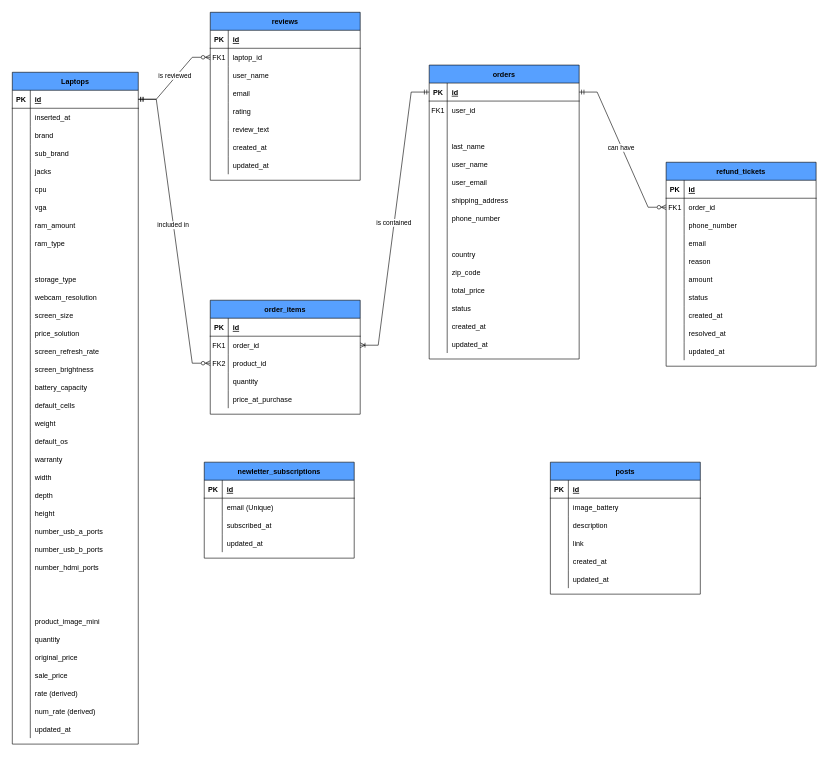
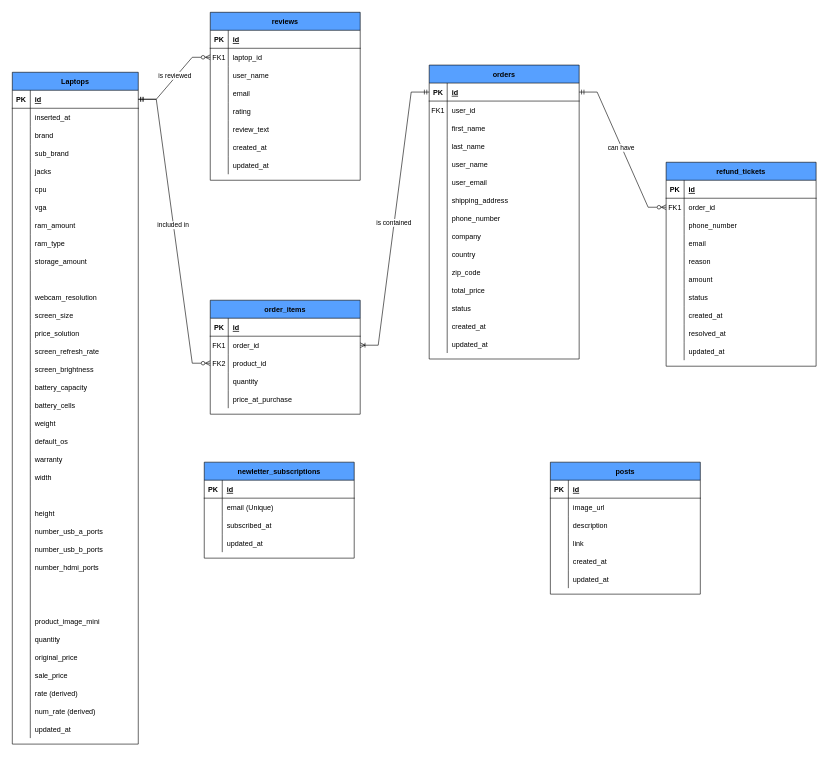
node "first_name": added
node "company": added
node "storage_amount": added
node "storage_type": removed
node "default_cells": label "default_cells" -> "battery_cells"
node "depth": removed
node "image_battery": label "image_battery" -> "image_url"
